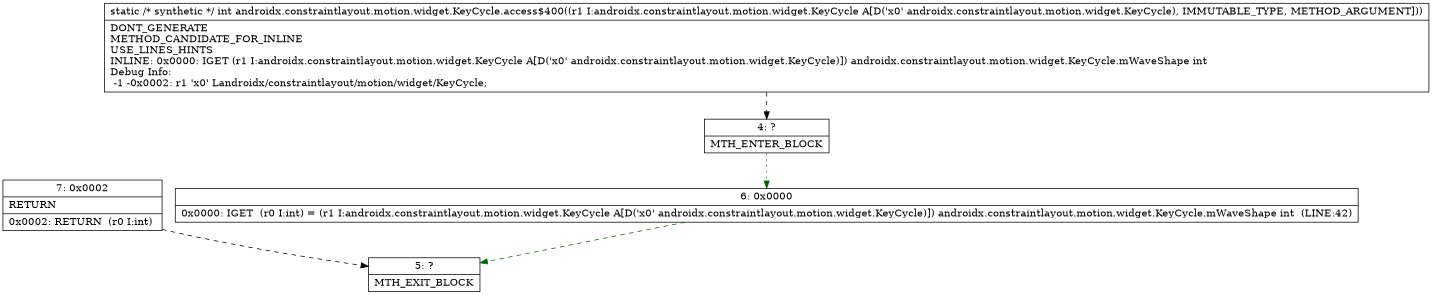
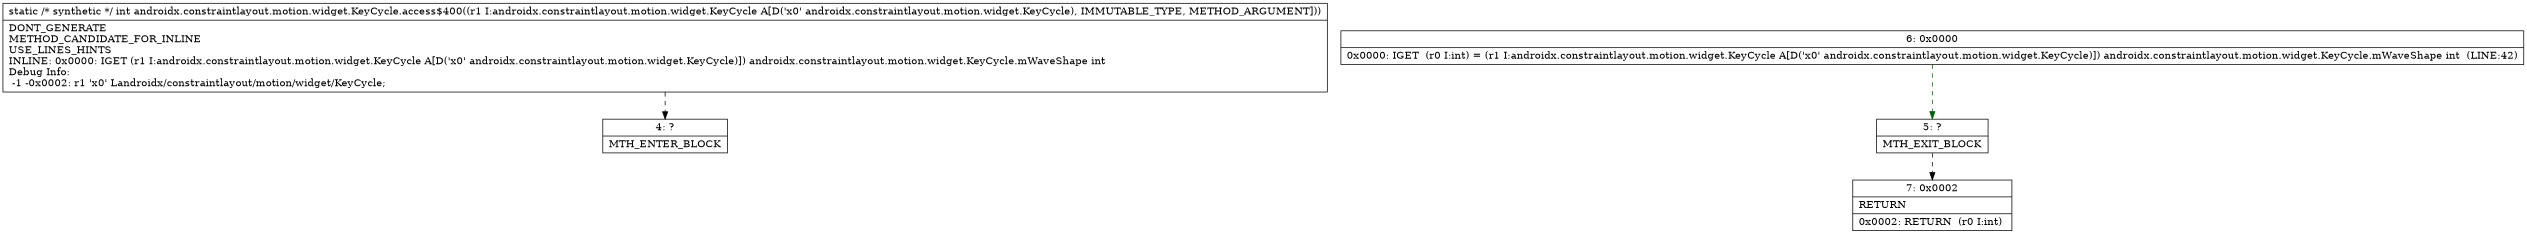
edge "4: ?" -> "6: 0x0000": removed
edge "7: 0x0002" -> "5: ?": reversed
